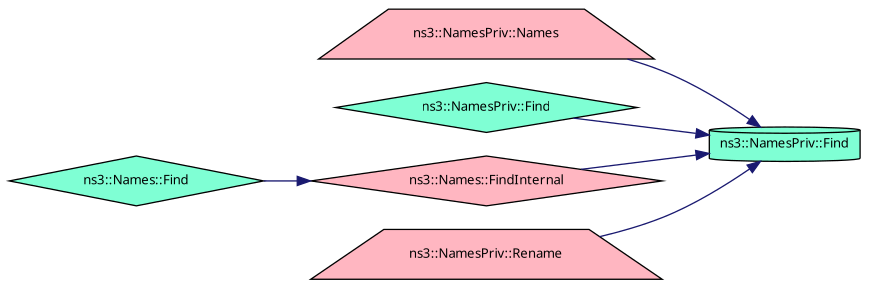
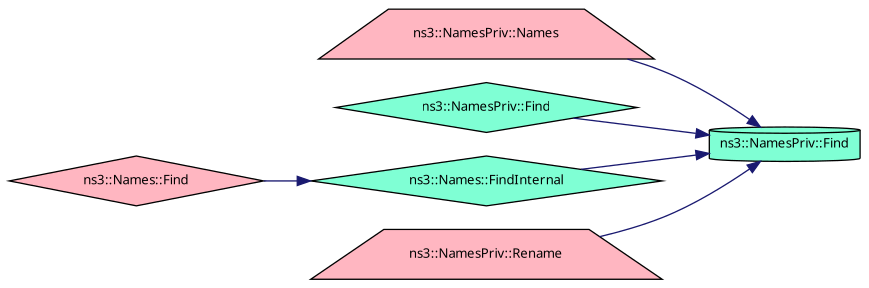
node "ns3::Names::Find": fillcolor aquamarine -> lightpink
node "ns3::Names::FindInternal": fillcolor lightpink -> aquamarine
